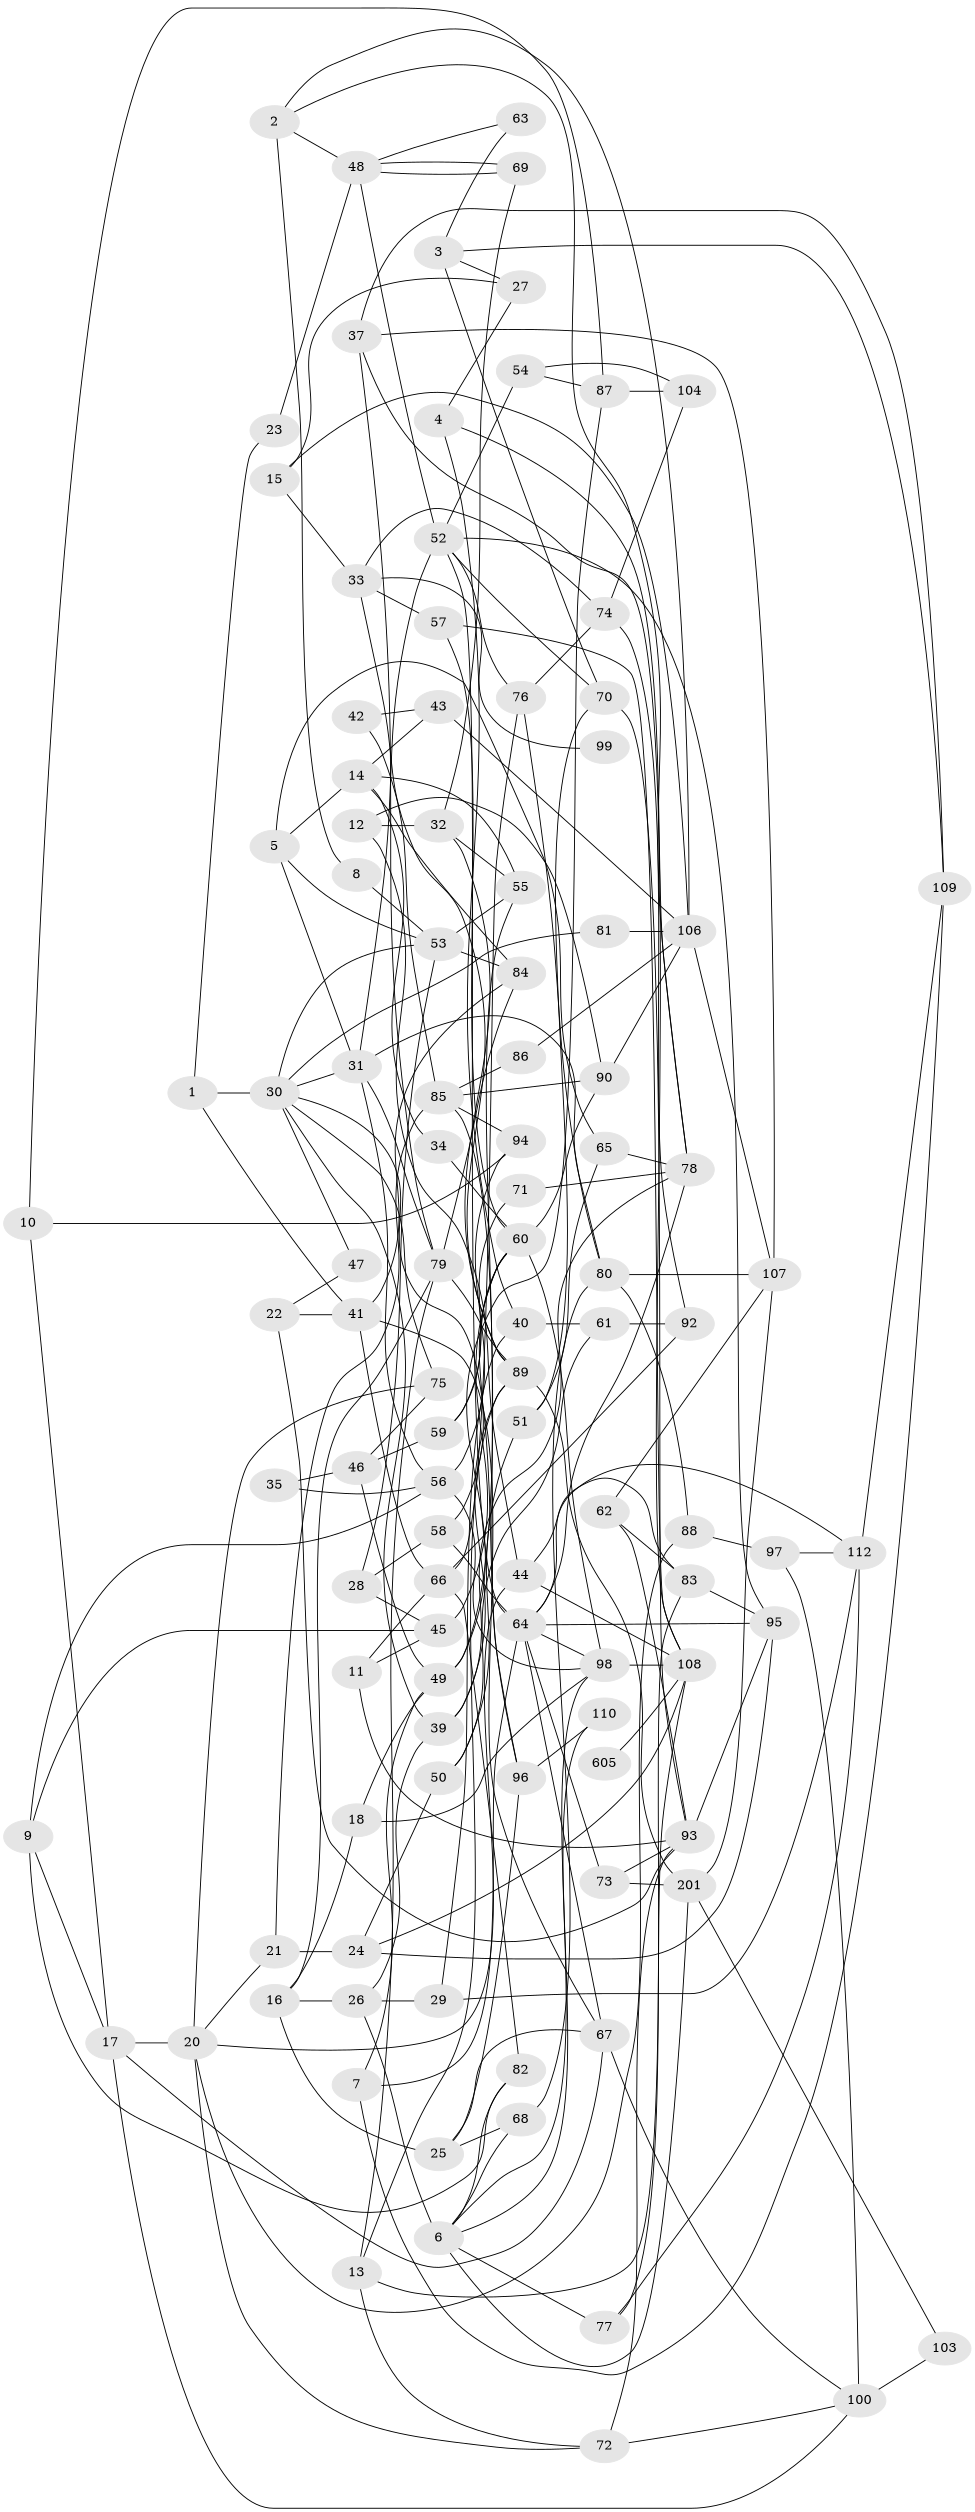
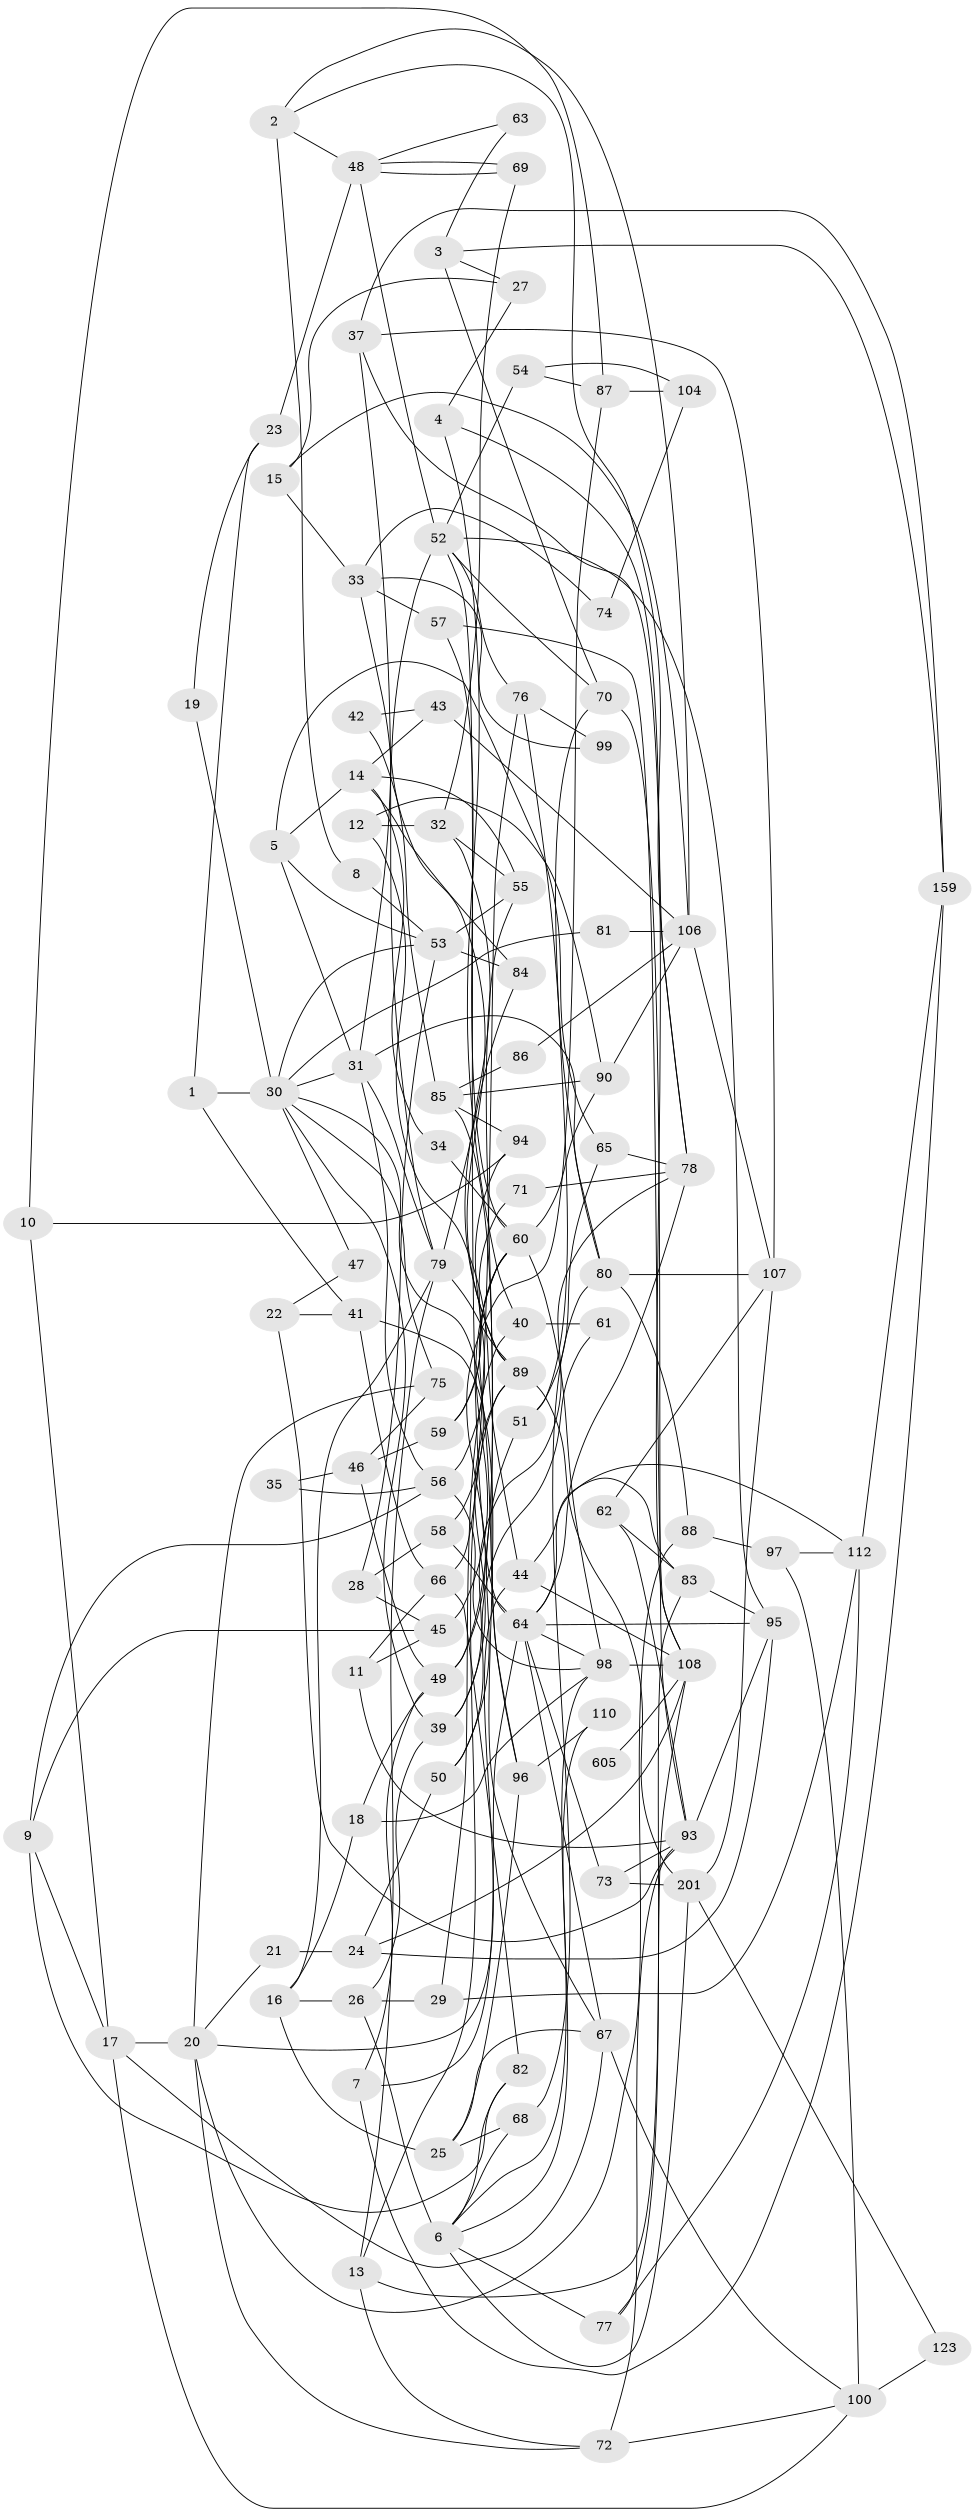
edge "74" -- "76": now "99" -- "76"
node "19": added
node "109": label "109" -> "159"
edge "84" -- "41": removed
node "92": removed
edge "85" -- "21": removed
node "103": label "103" -> "123"
